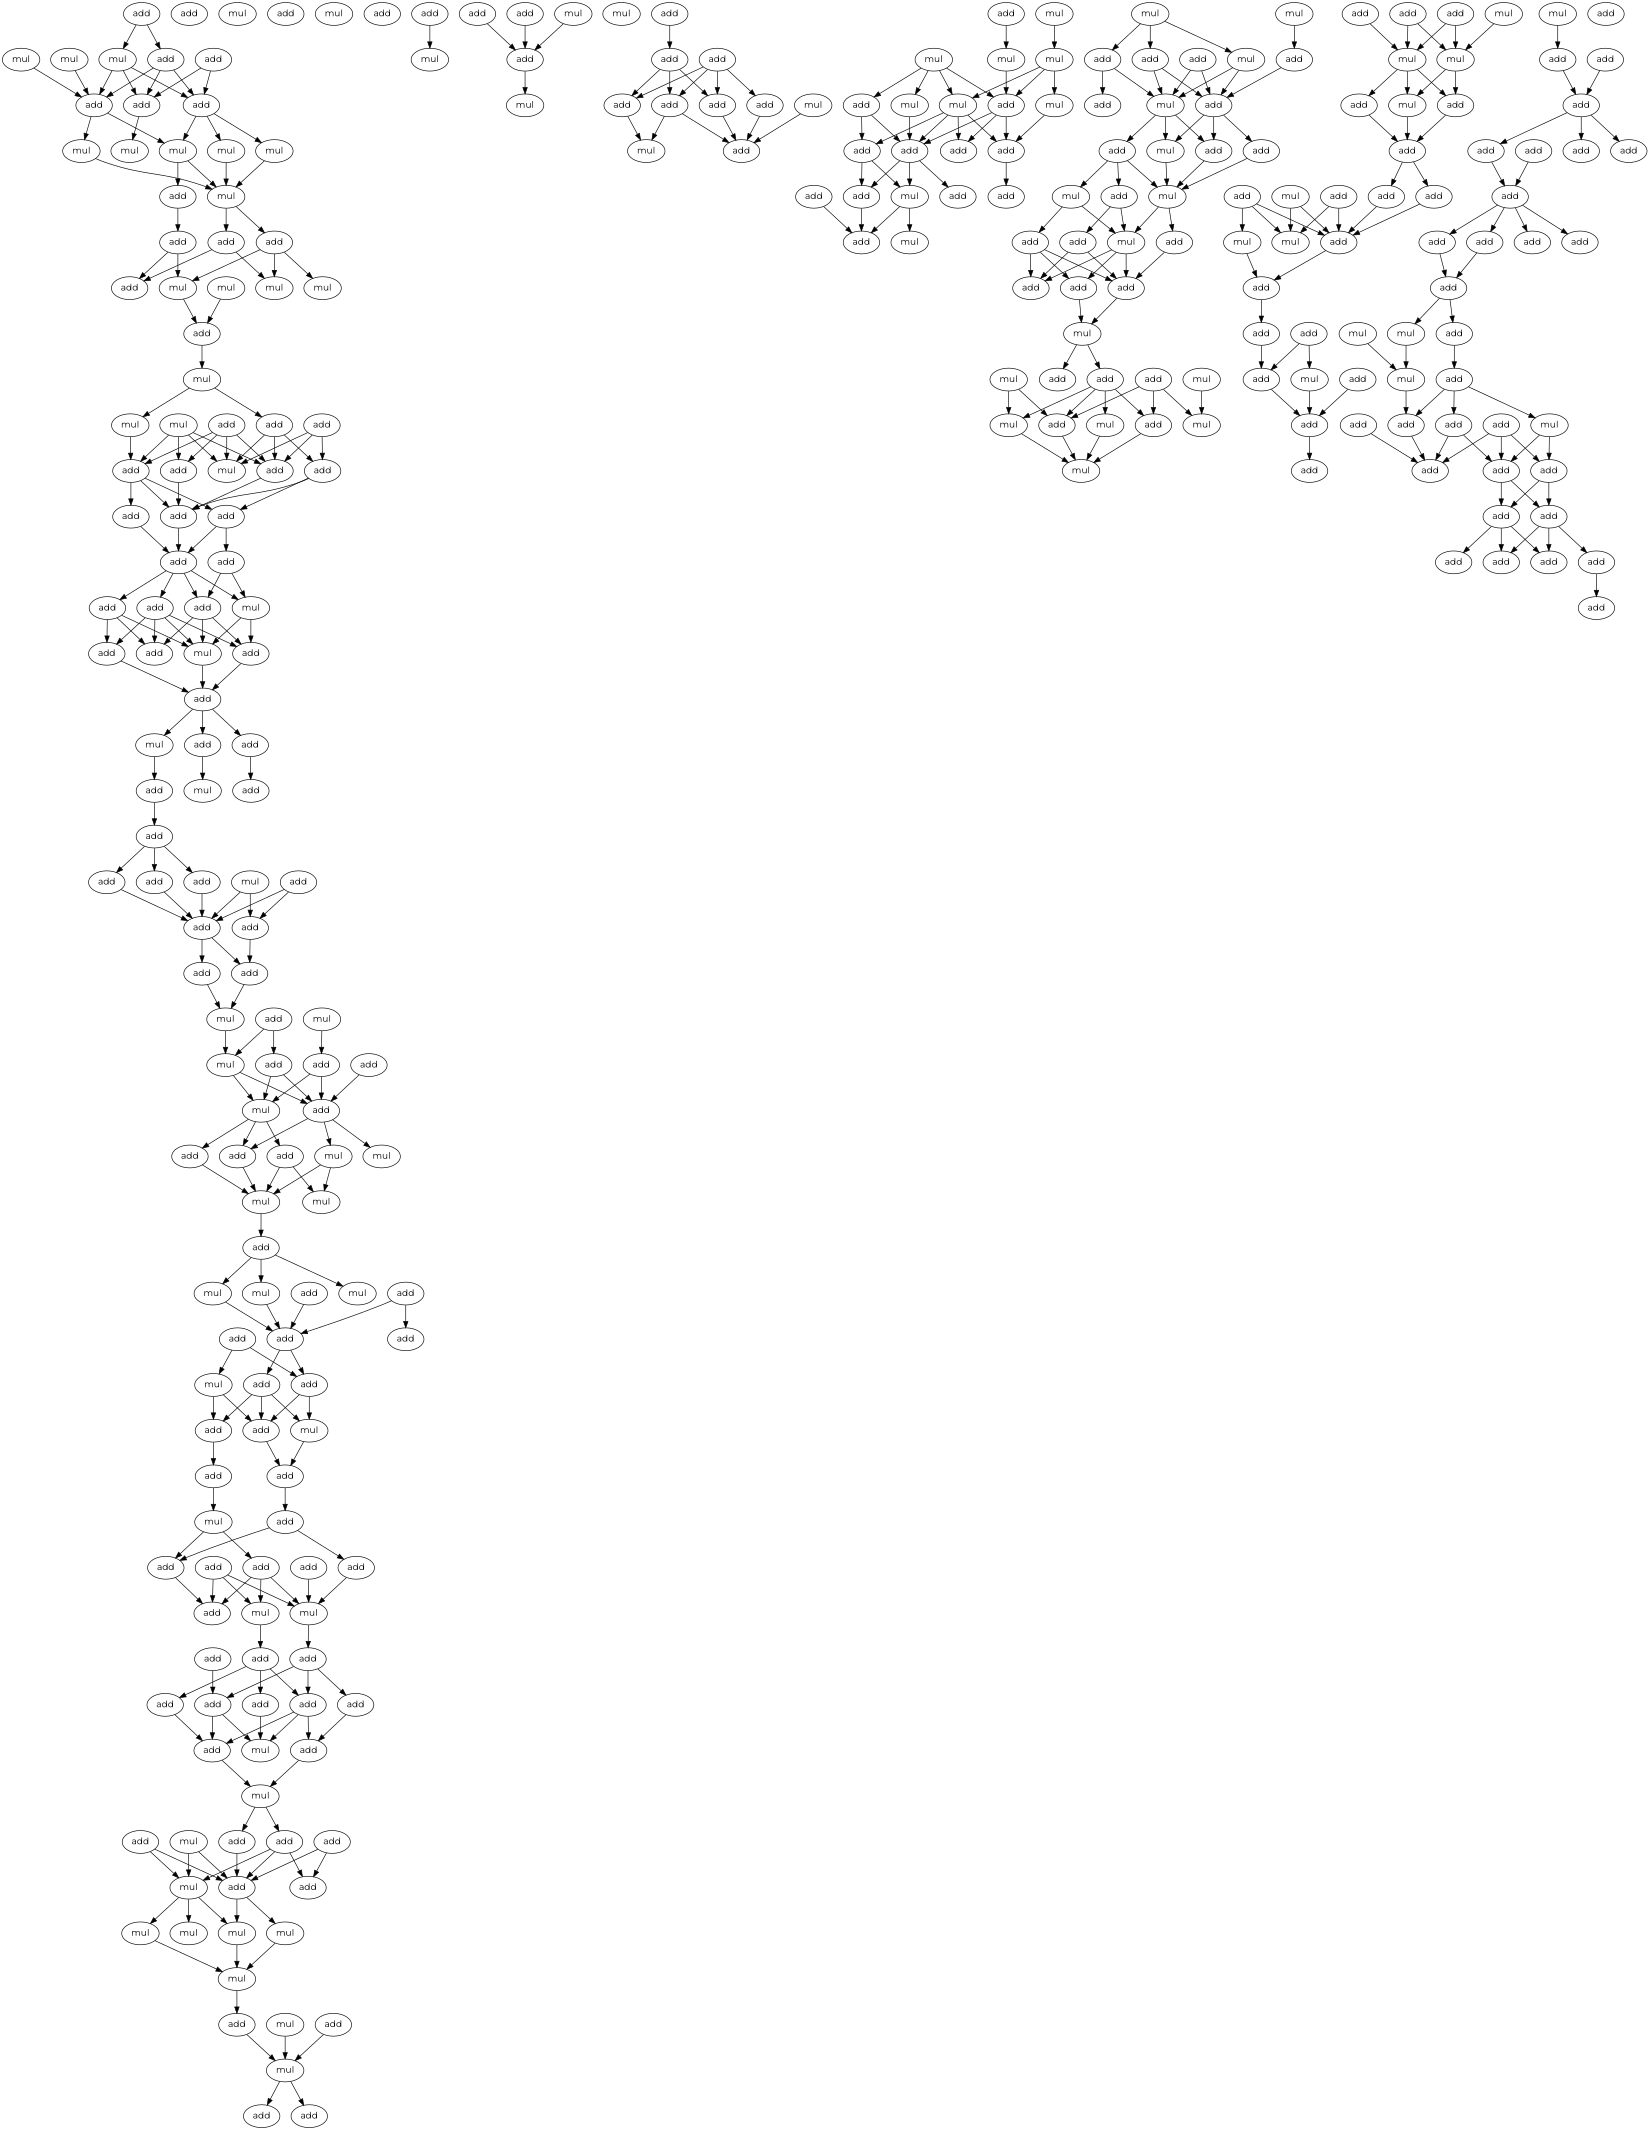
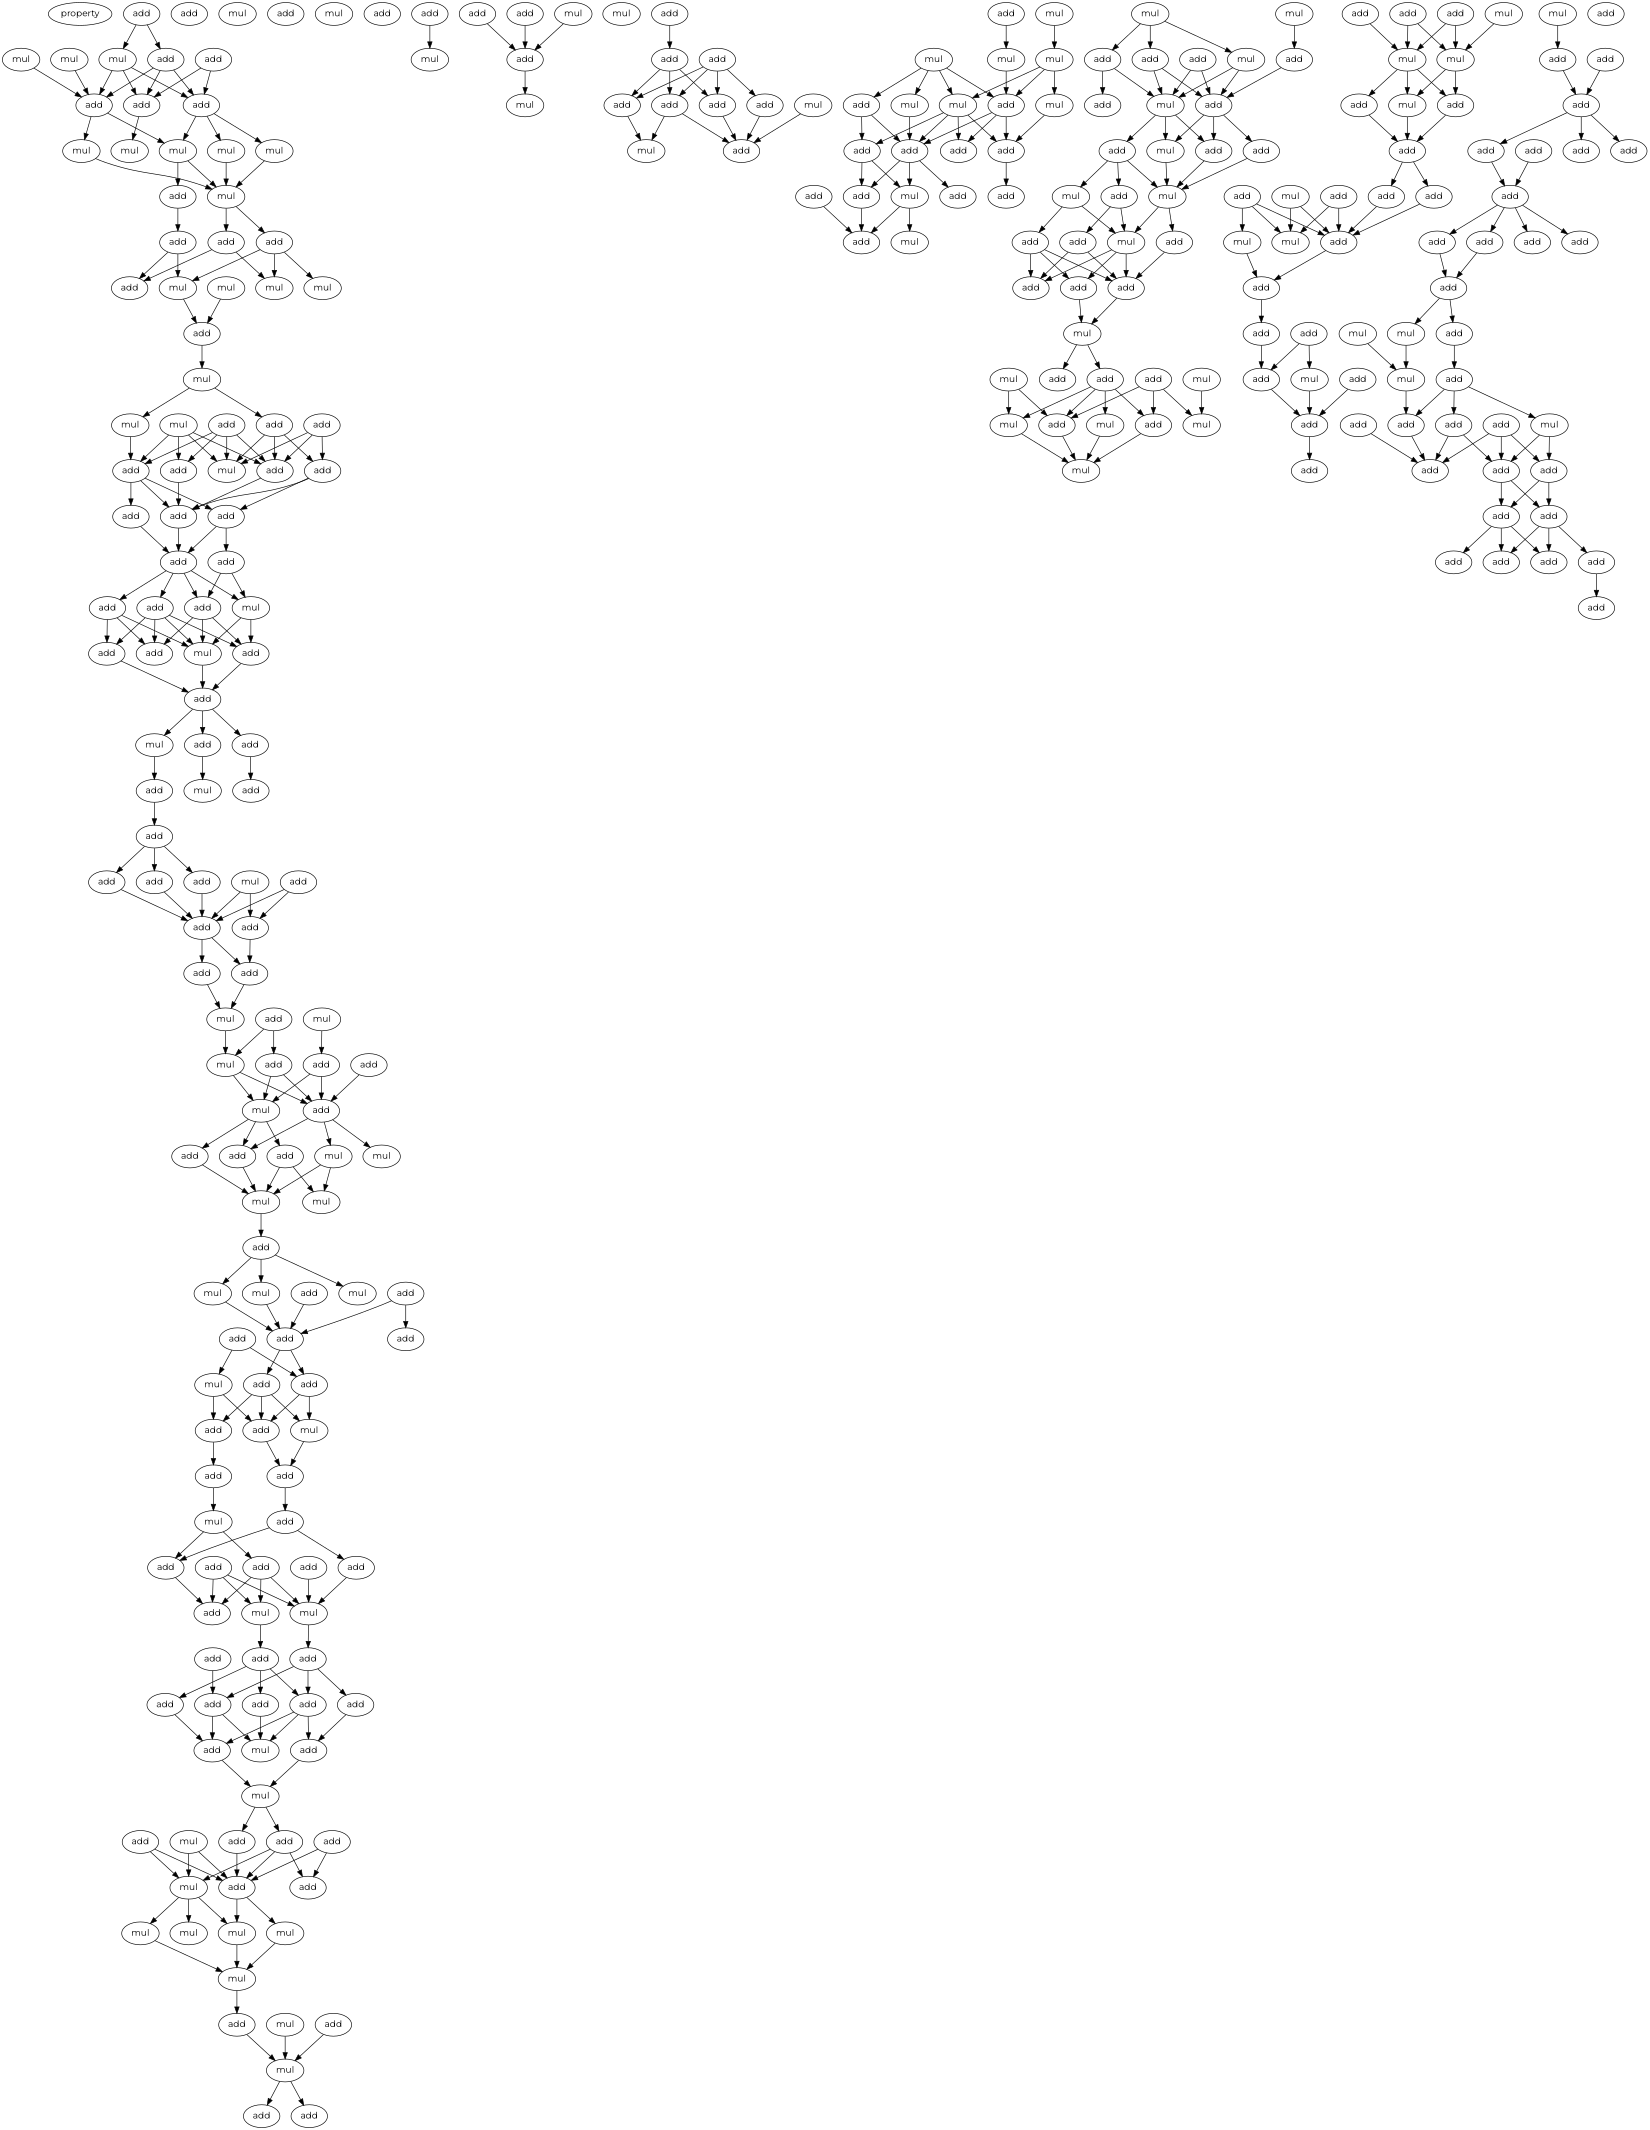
node "property": added
